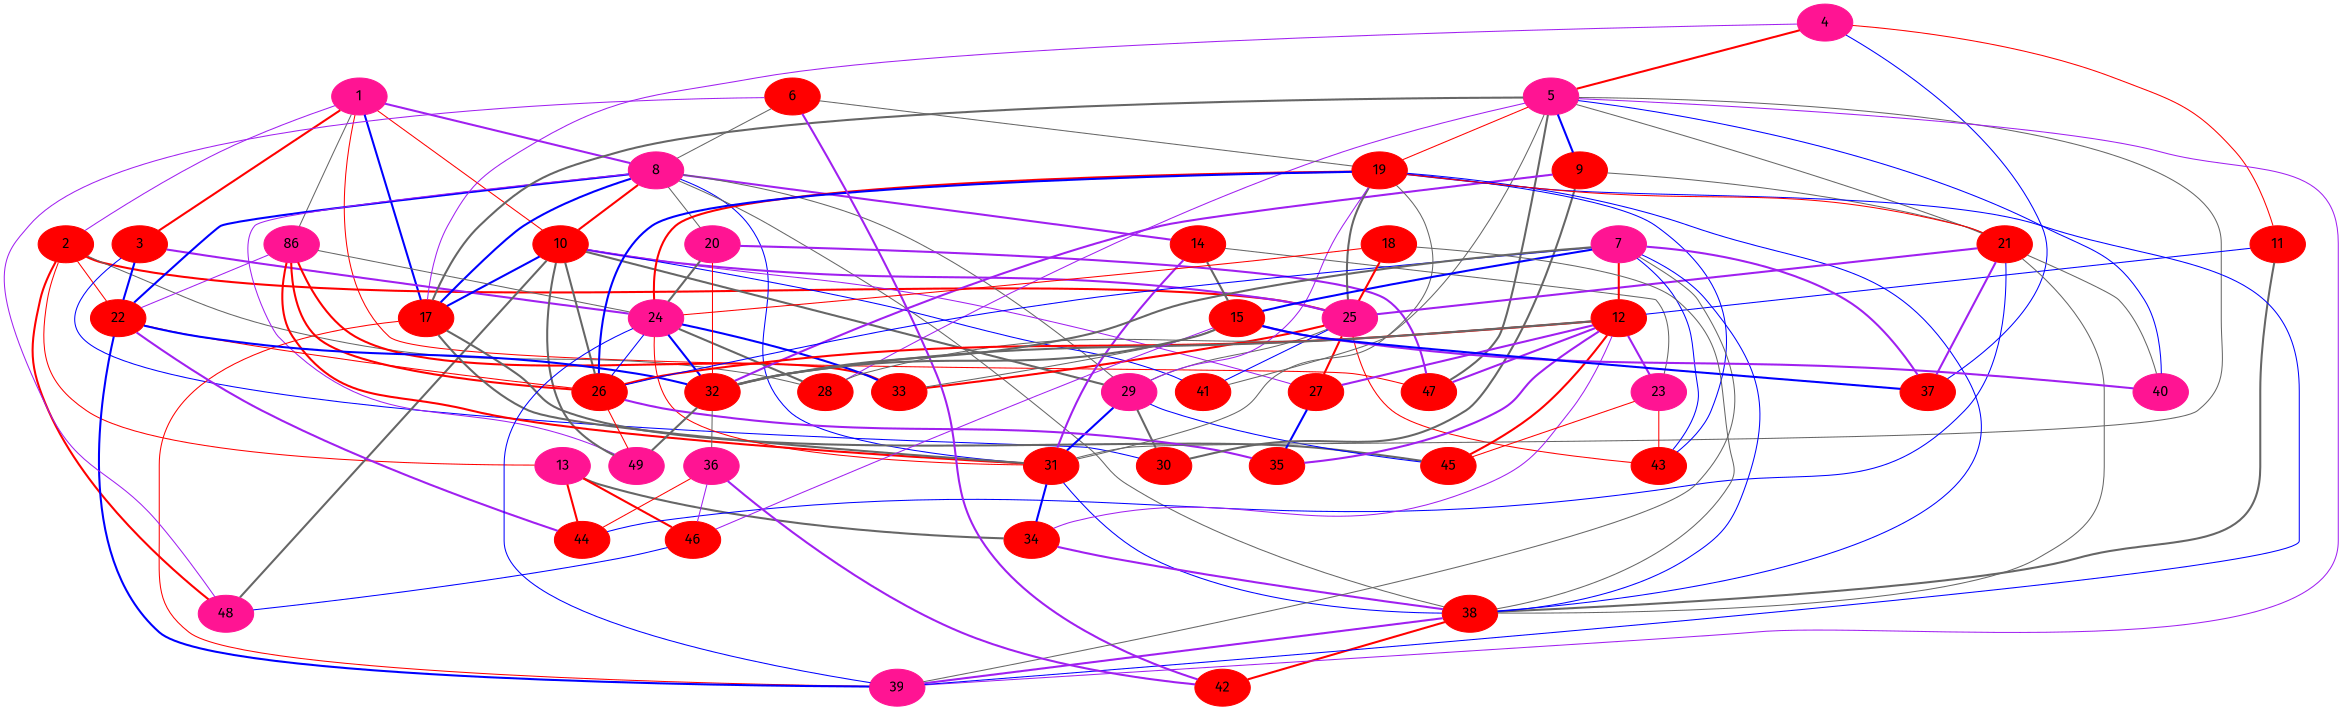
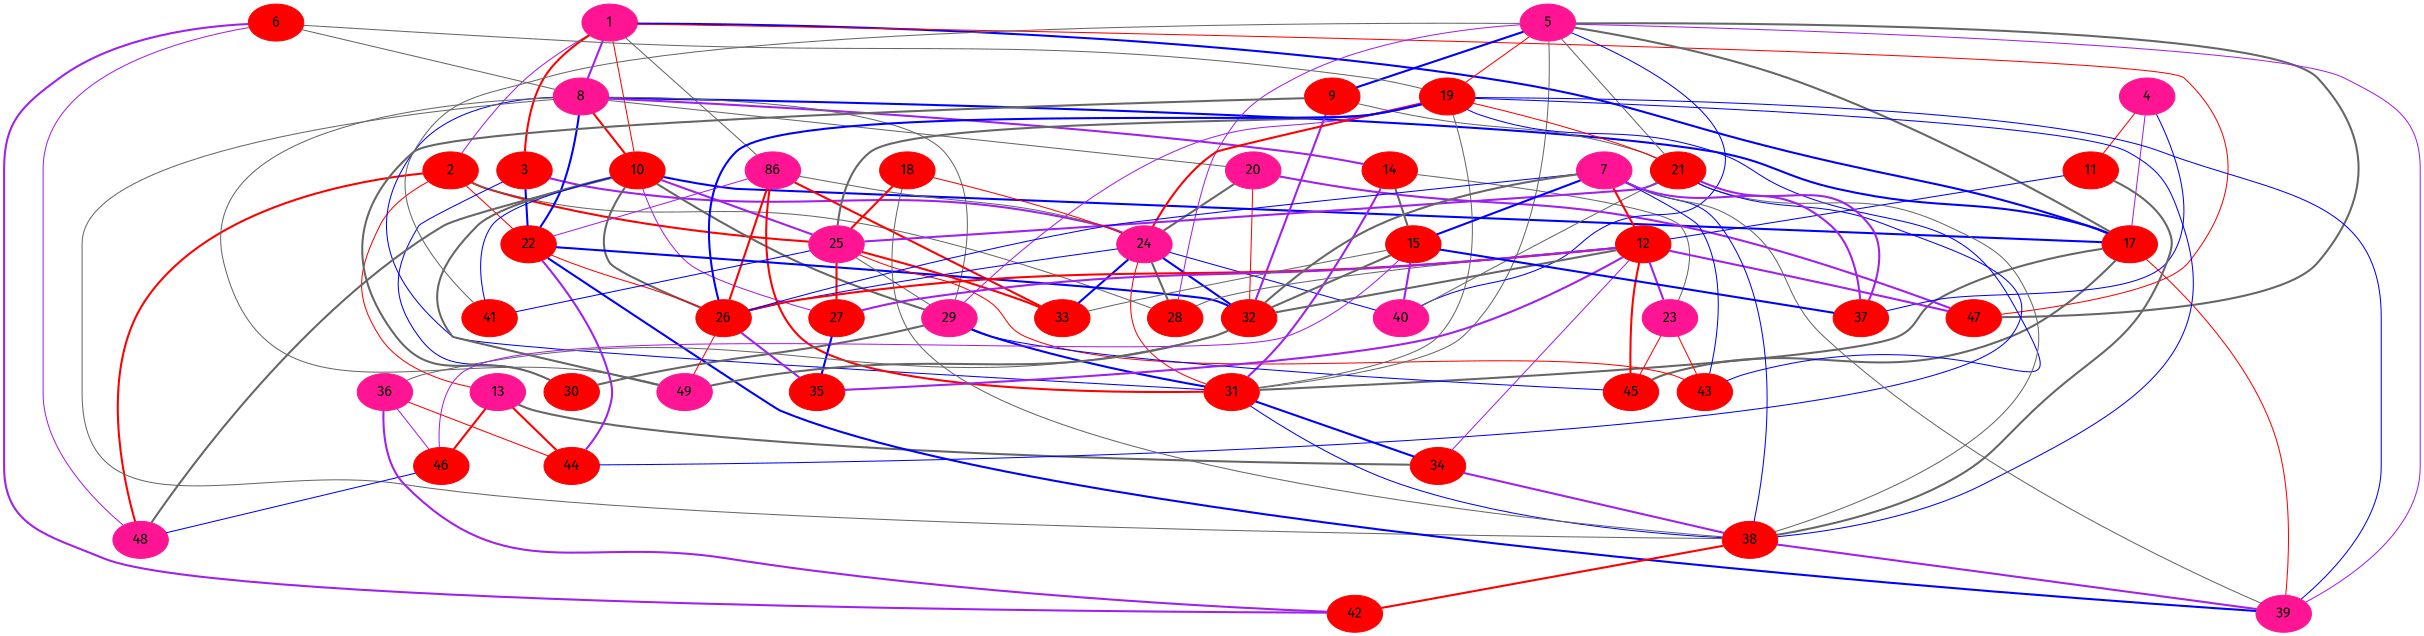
edge "4" -- "5": removed
edge "8" -- "49": color purple -> gray40
edge "24" -- "39": now "24" -- "40"
